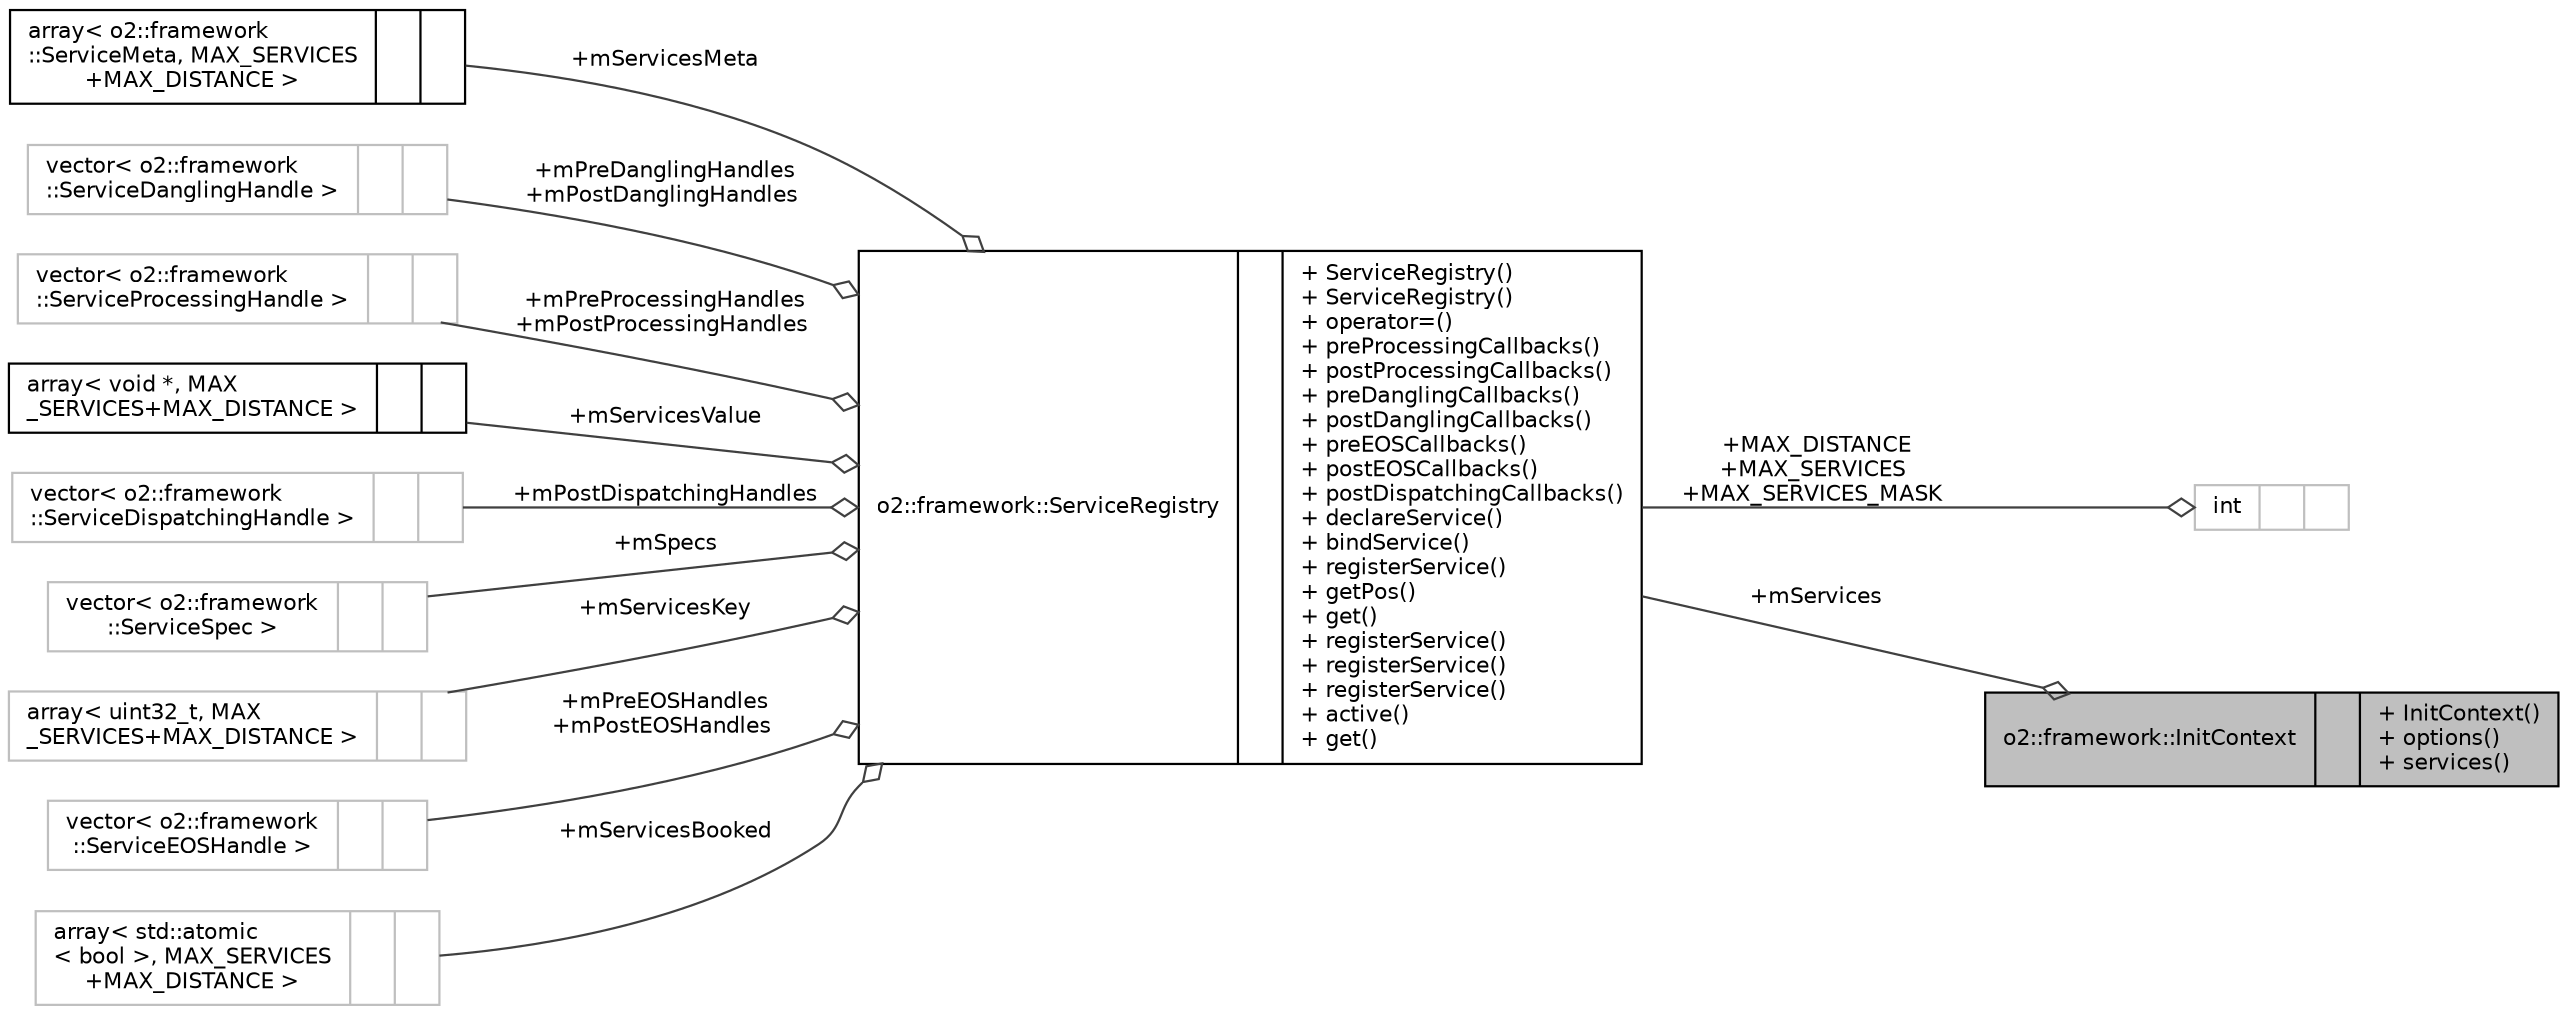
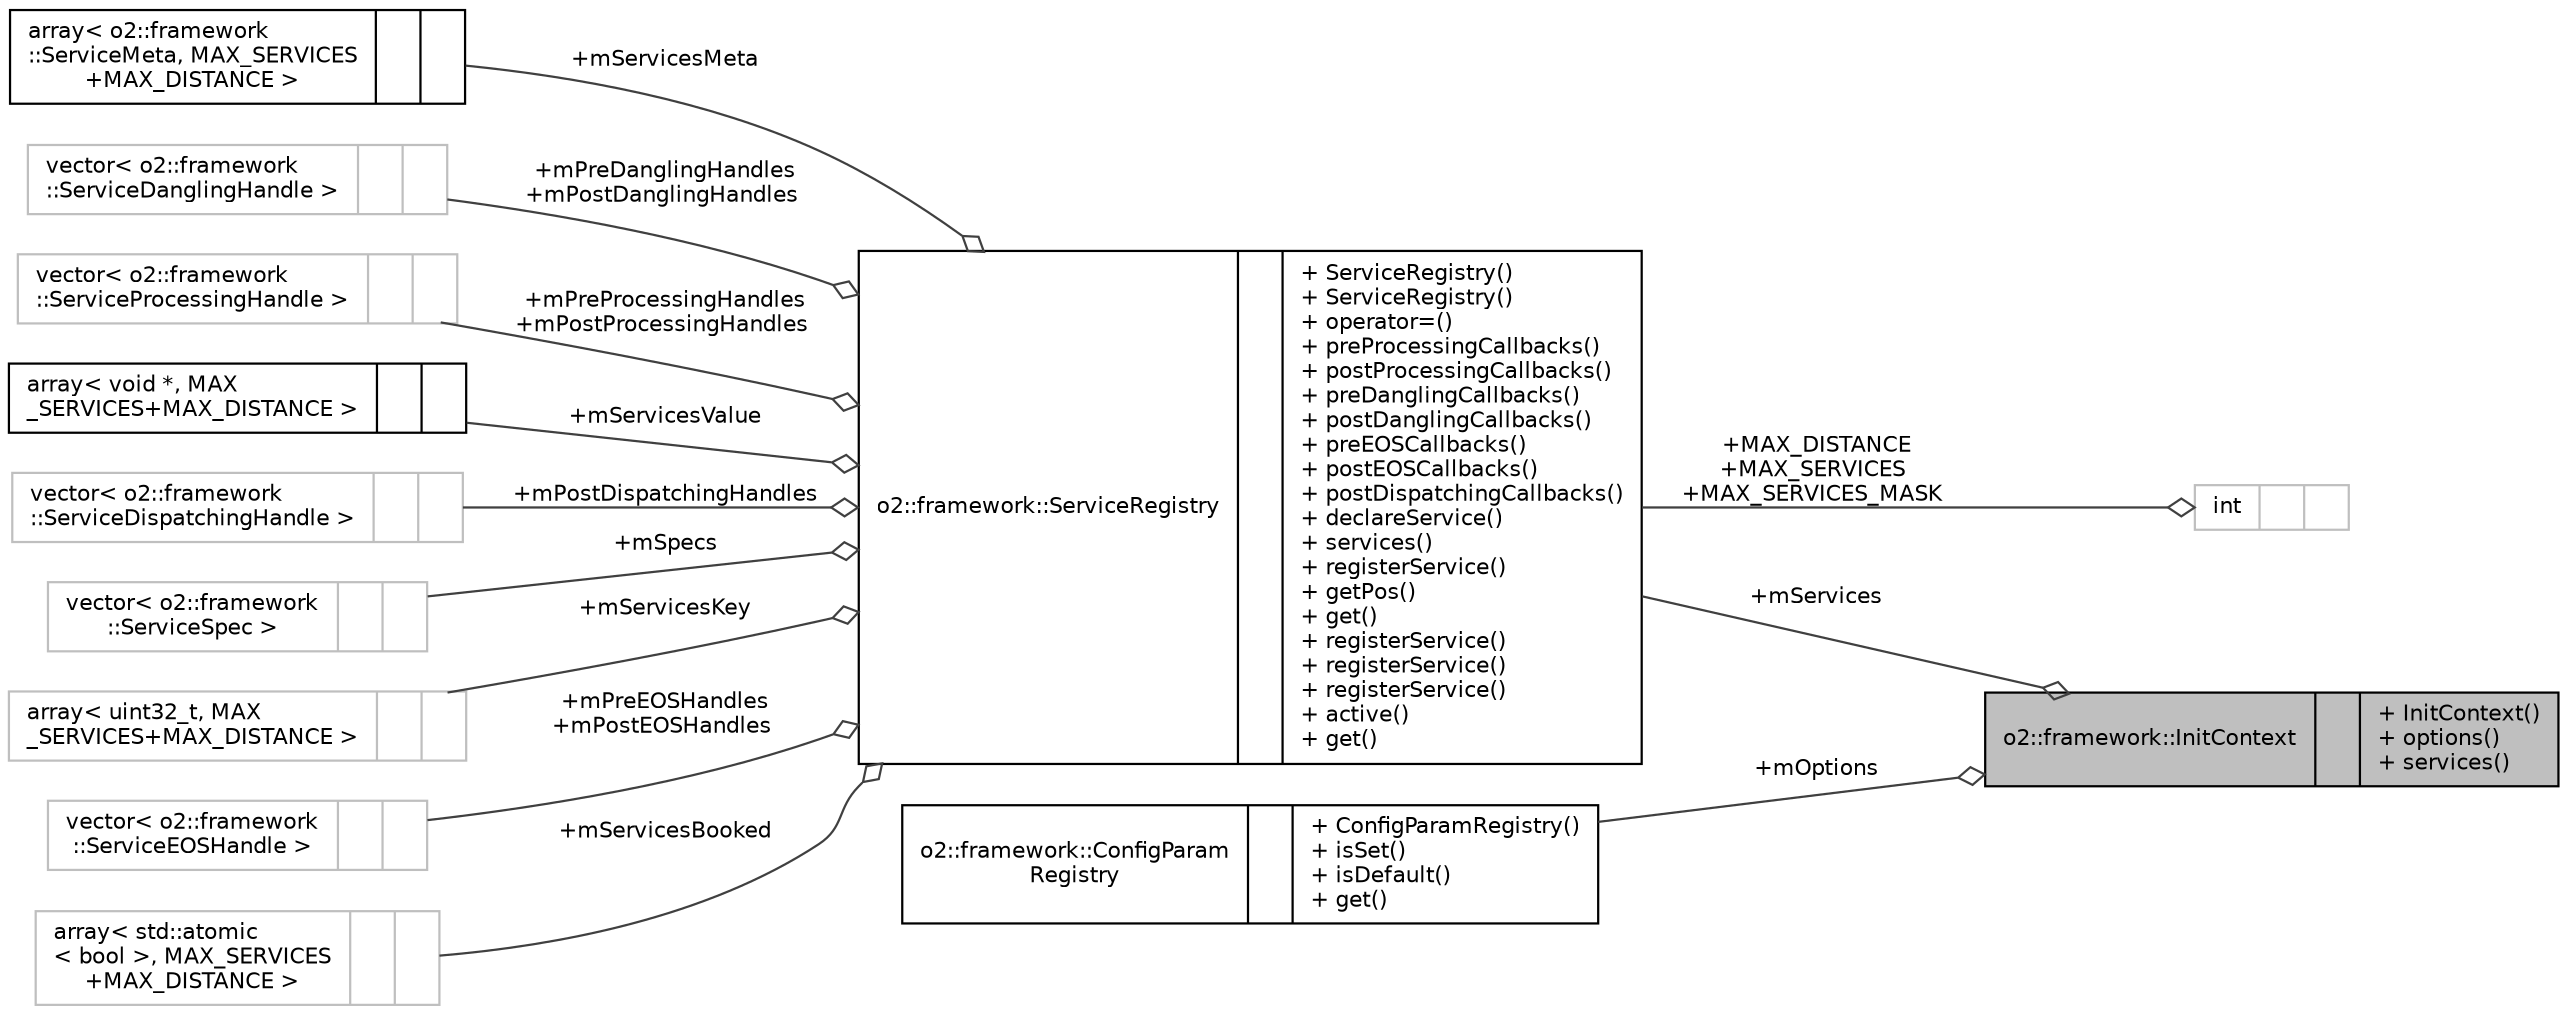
node "o2::framework::ServiceRegistry": text "+ bindService()" -> "+ services()"
node "o2::framework::ConfigParam": added
